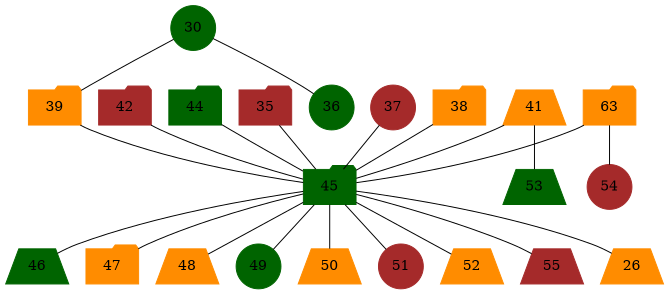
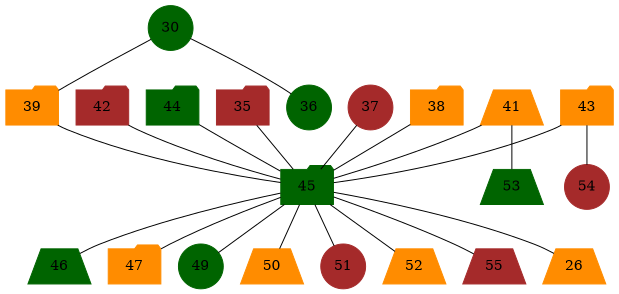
node "63": label "63" -> "43"
node "48": removed
